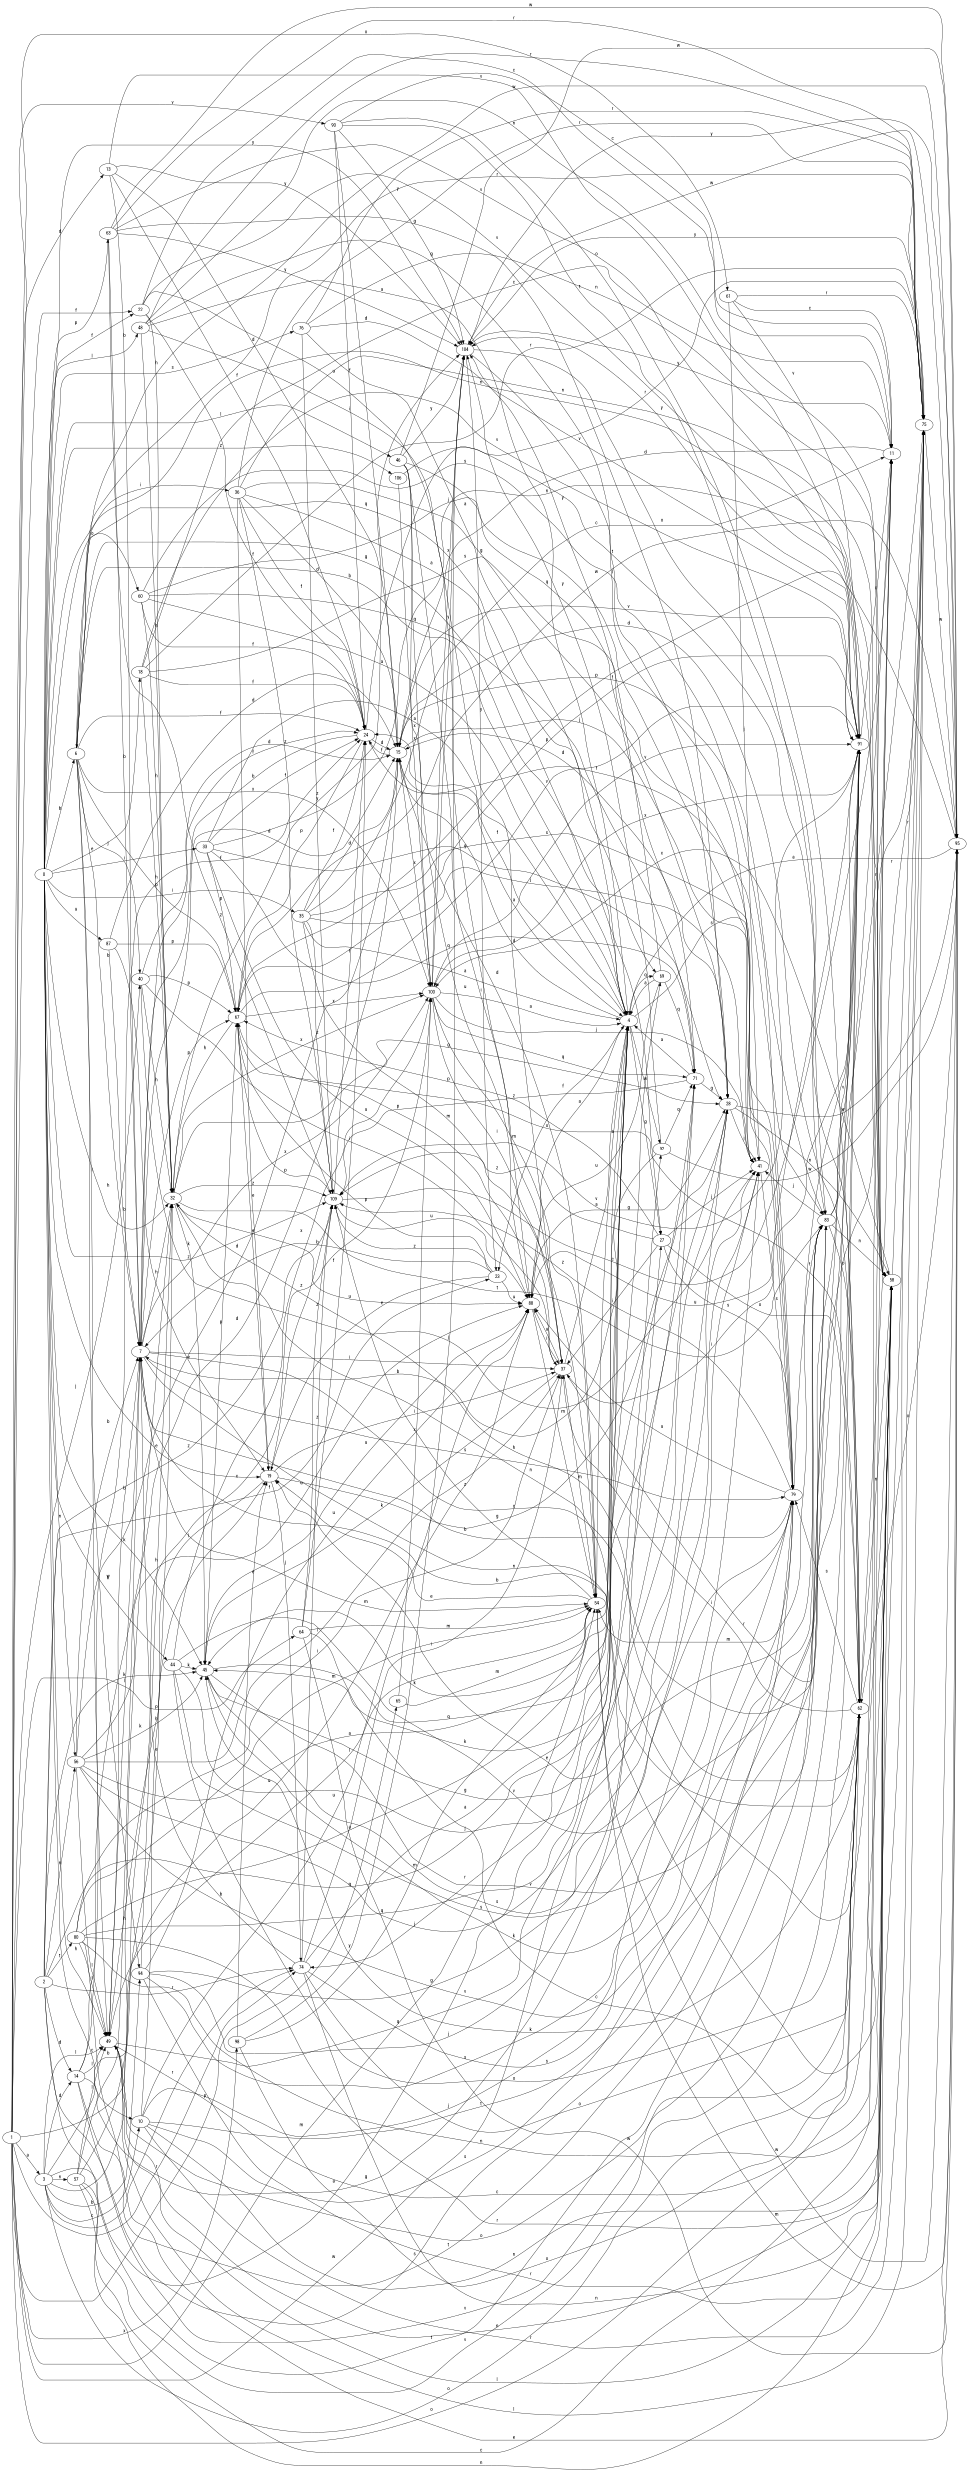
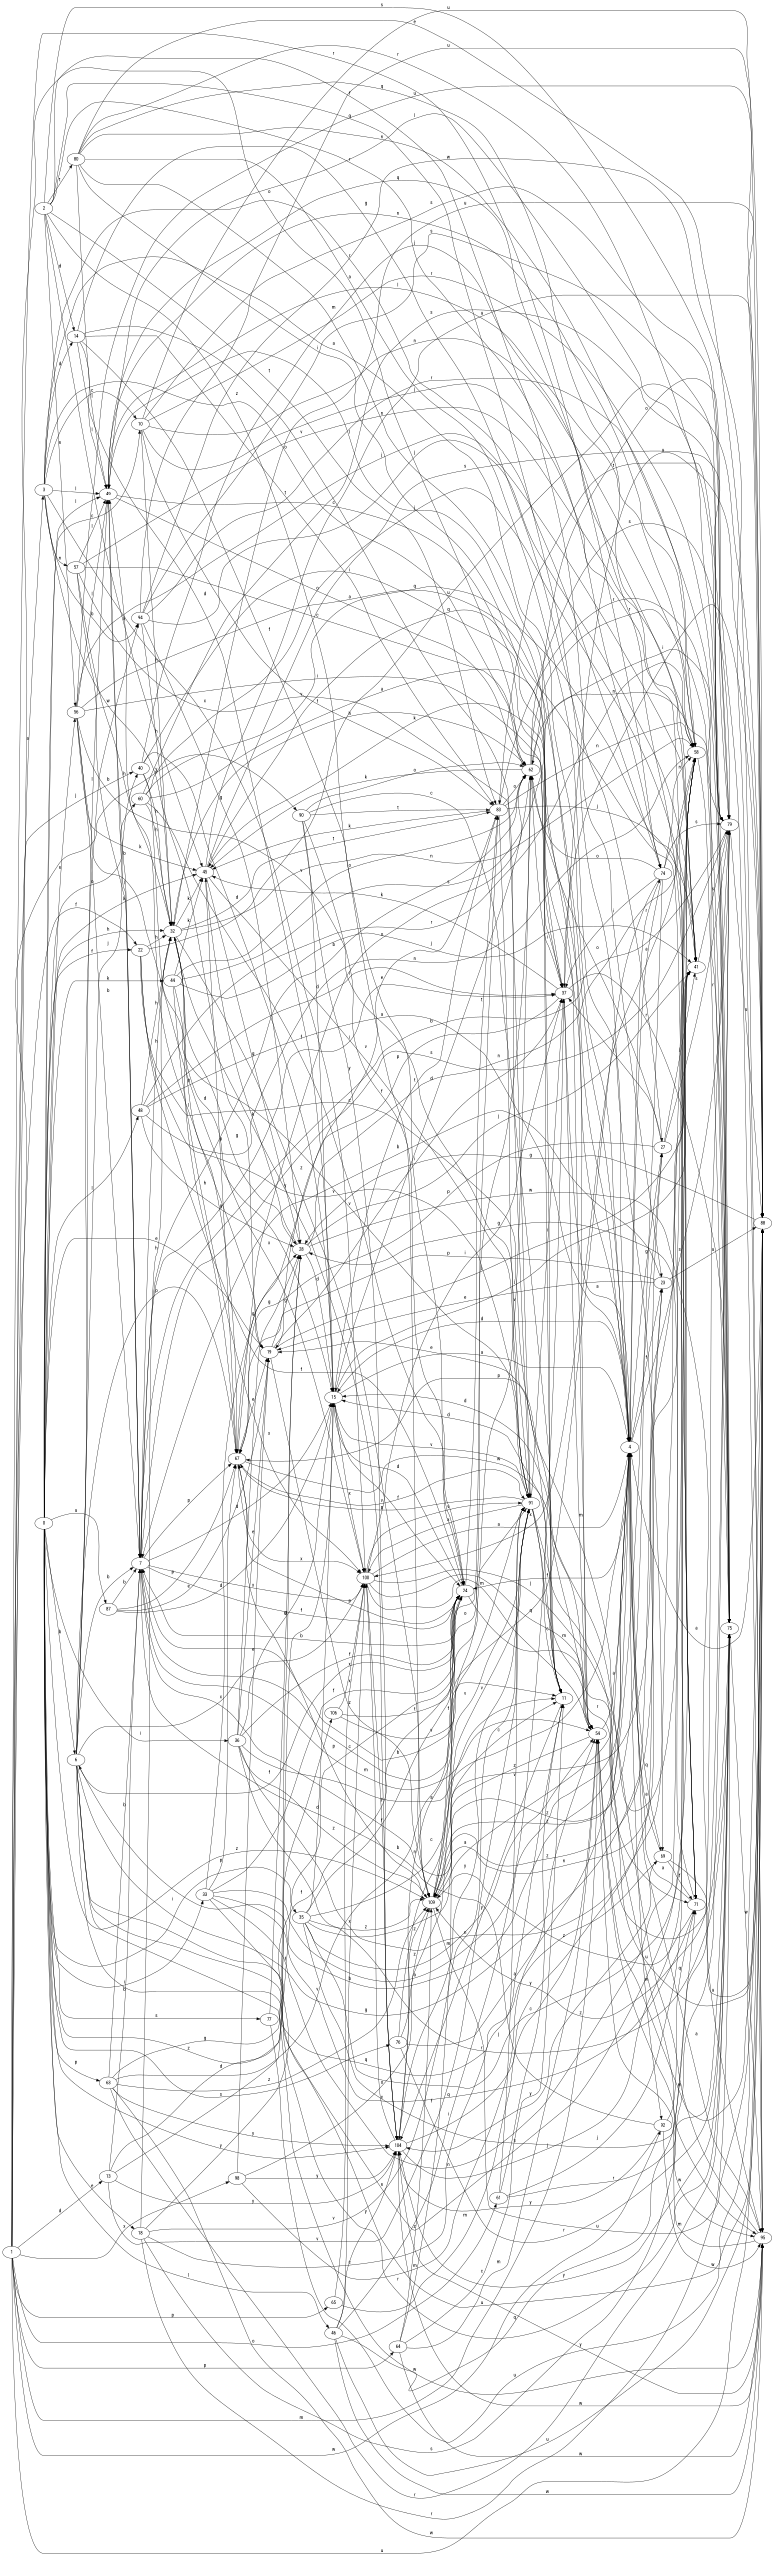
edge "76" -> "58": now "109" -> "58"
edge "94" -> "95": added, label "w"
edge "69" -> "71": label "q" -> "f"
edge "106" -> "91": added, label "v"
edge "19" -> "74": now "19" -> "41"
edge "0" -> "49": label "h" -> "l"
node "77": added
edge "104" -> "109": added, label "z"
